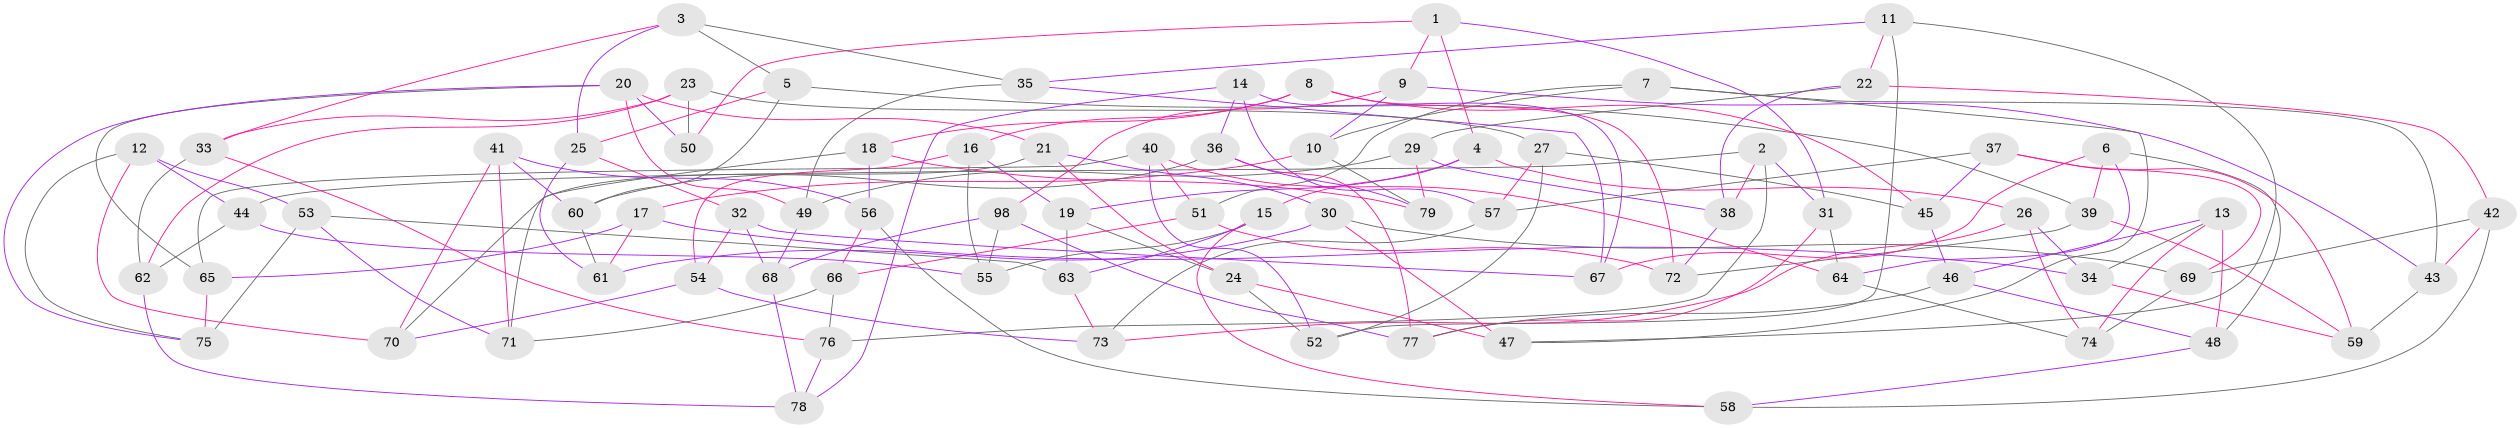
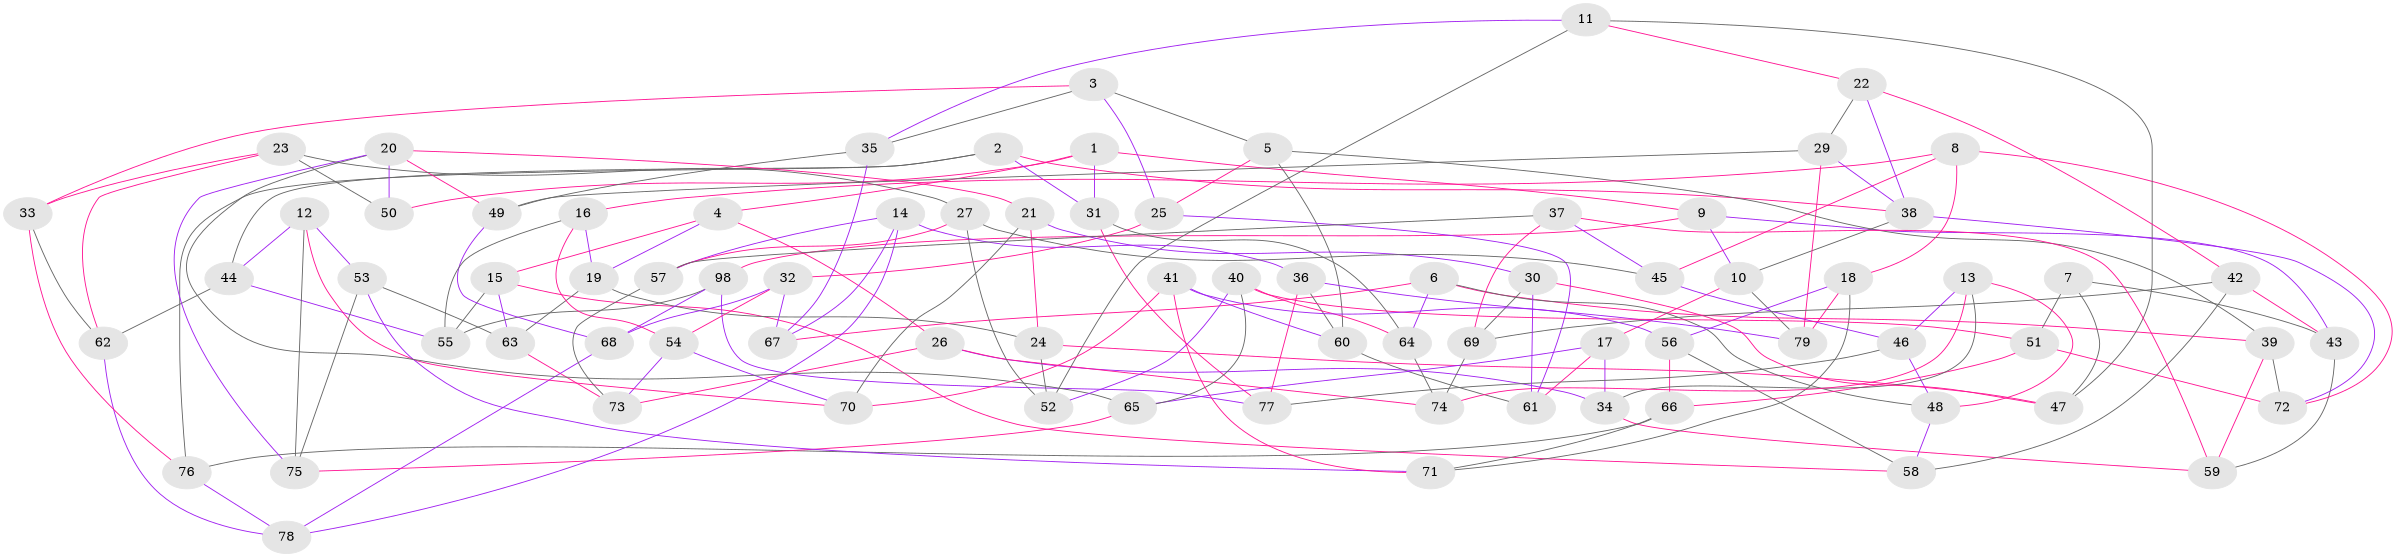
edge "7" -- "10": now "38" -- "10"
